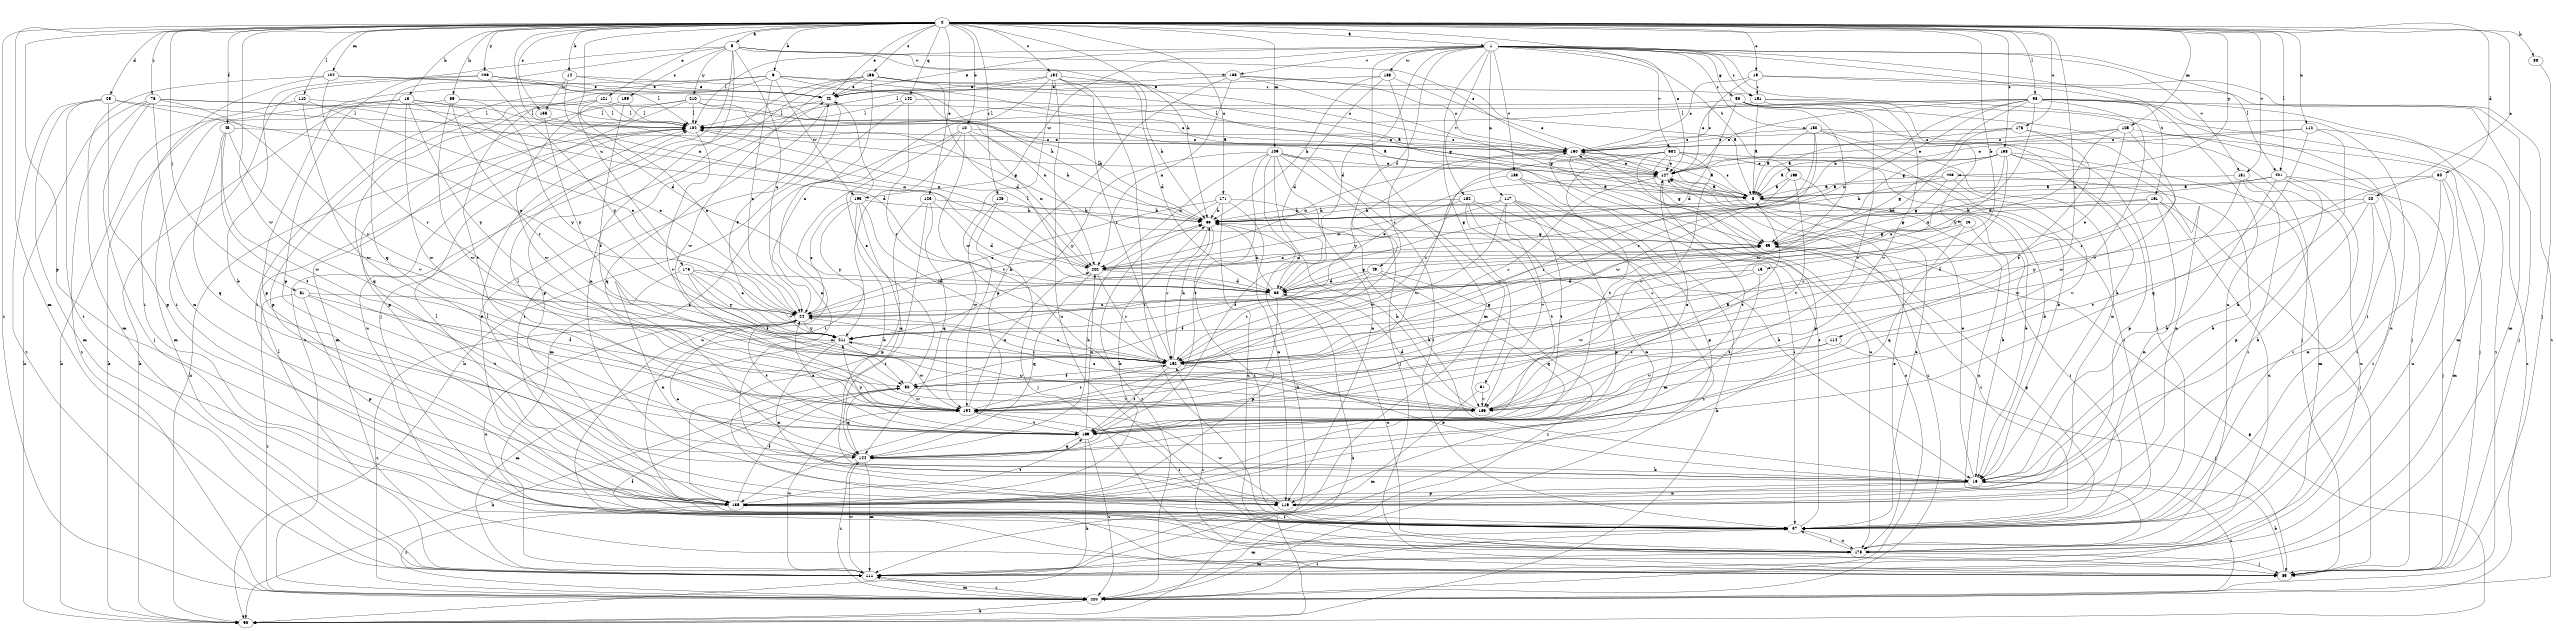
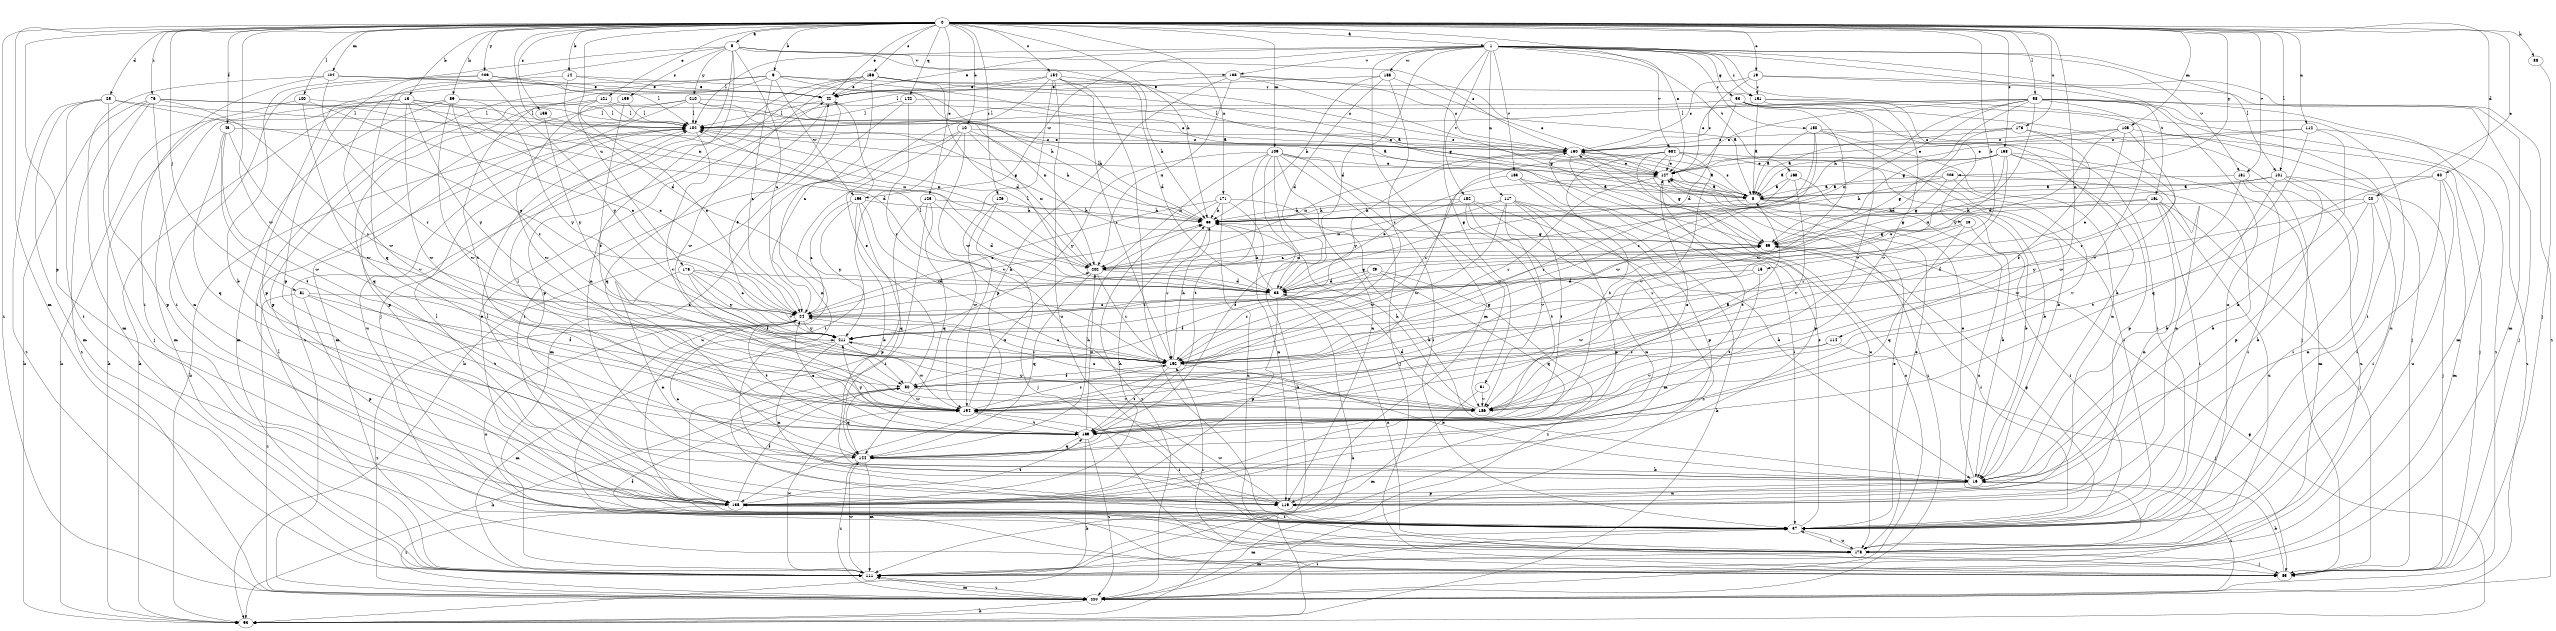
edge "14" -> "155": now "14" -> "194"
node "110": label "110" -> "100"
edge "150" -> "160": removed, label "s"
edge "1" -> "49": removed, label "f"
node "401": label "401" -> "101"
edge "38" -> "102": added, label "l"
edge "89" -> "111": added, label "m"
edge "68" -> "37": now "161" -> "37"
